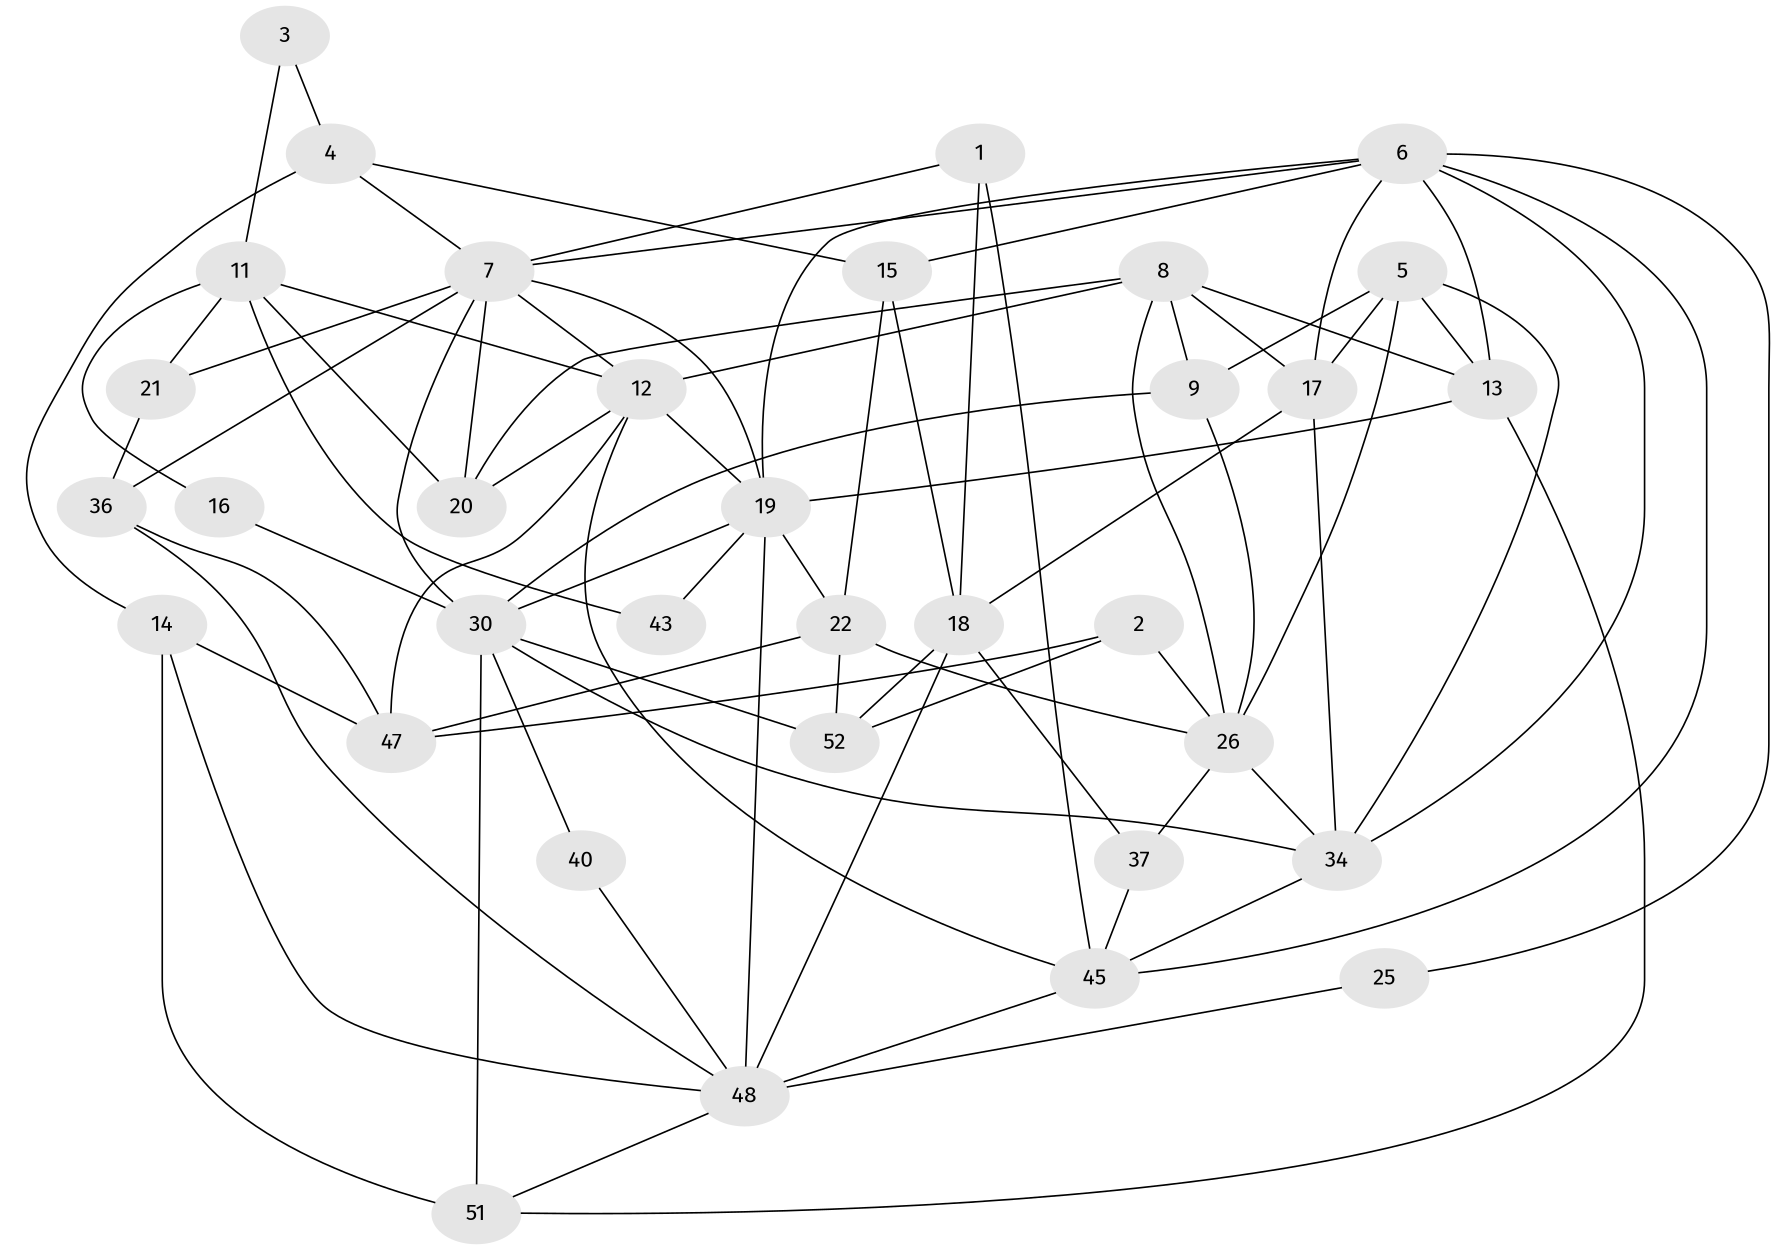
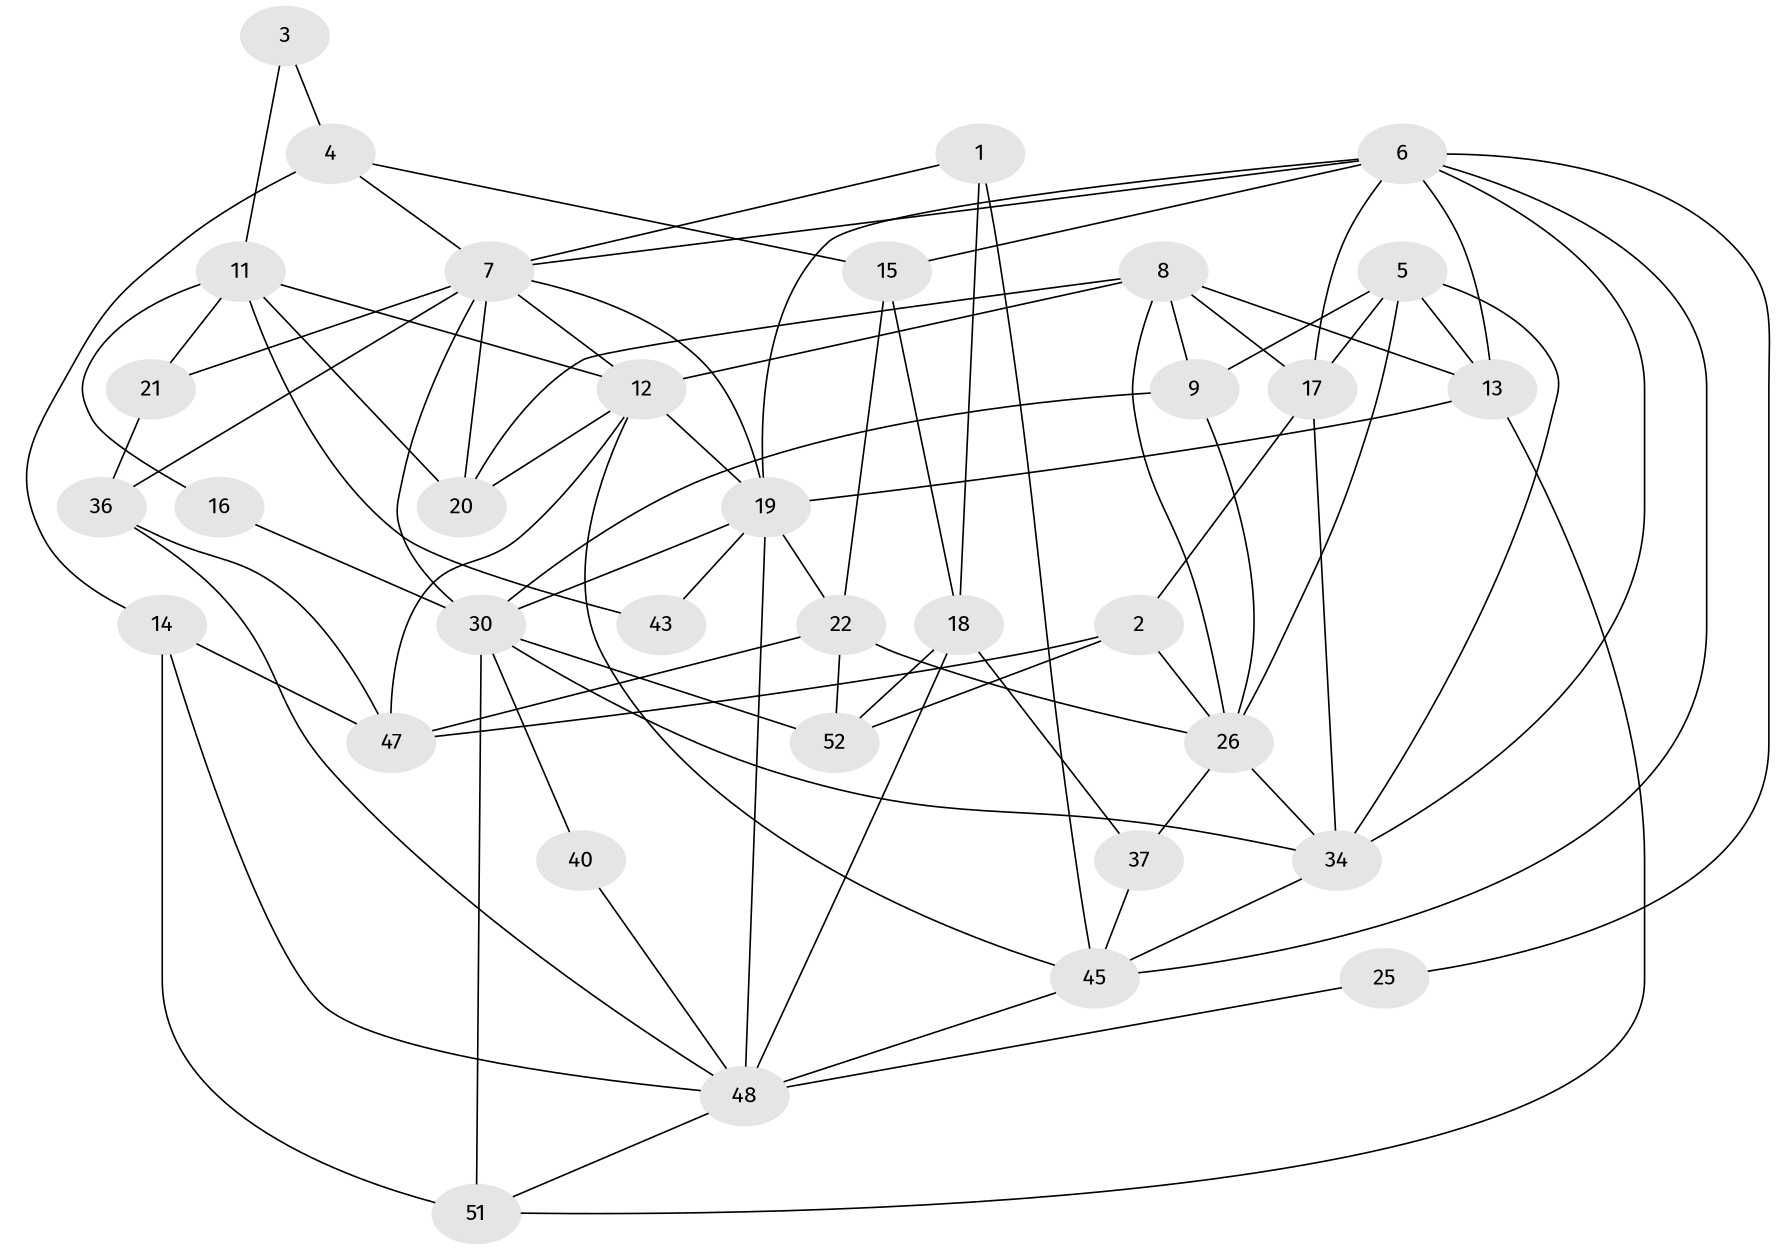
edge "17" -- "18": now "17" -- "2"
